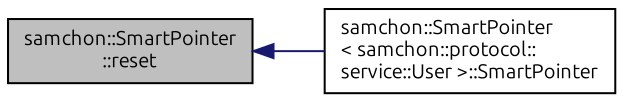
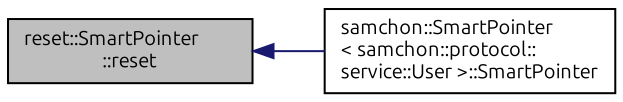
node "samchon::SmartPointer ::reset": label "samchon::SmartPointer ::reset" -> "reset::SmartPointer ::reset"
